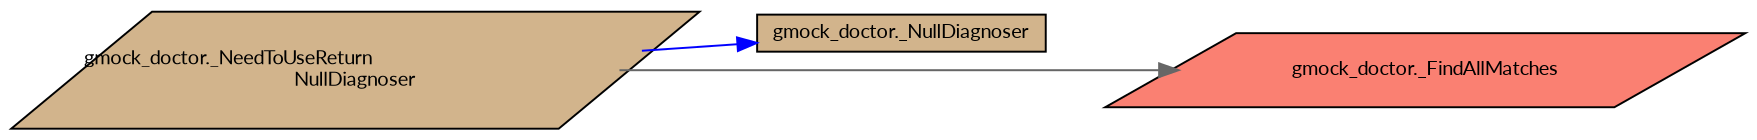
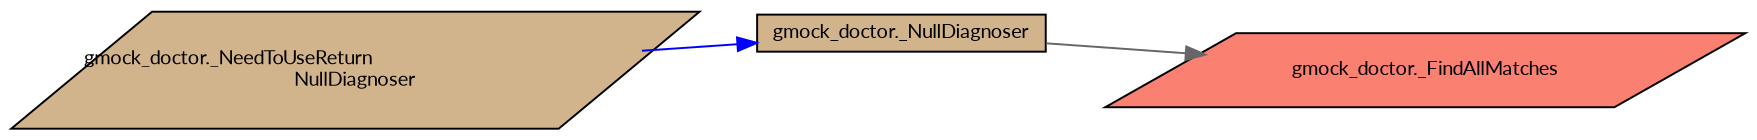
edge "gmock_doctor._NeedToUseReturn NullDiagnoser" -> "gmock_doctor._FindAllMatches": now "gmock_doctor._NullDiagnoser" -> "gmock_doctor._FindAllMatches"
